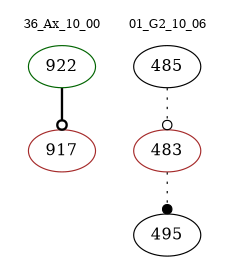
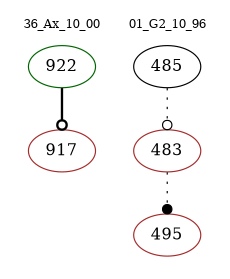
cluster "01_G2_10_06": label "01_G2_10_06" -> "01_G2_10_96"
node "495": color black -> brown
